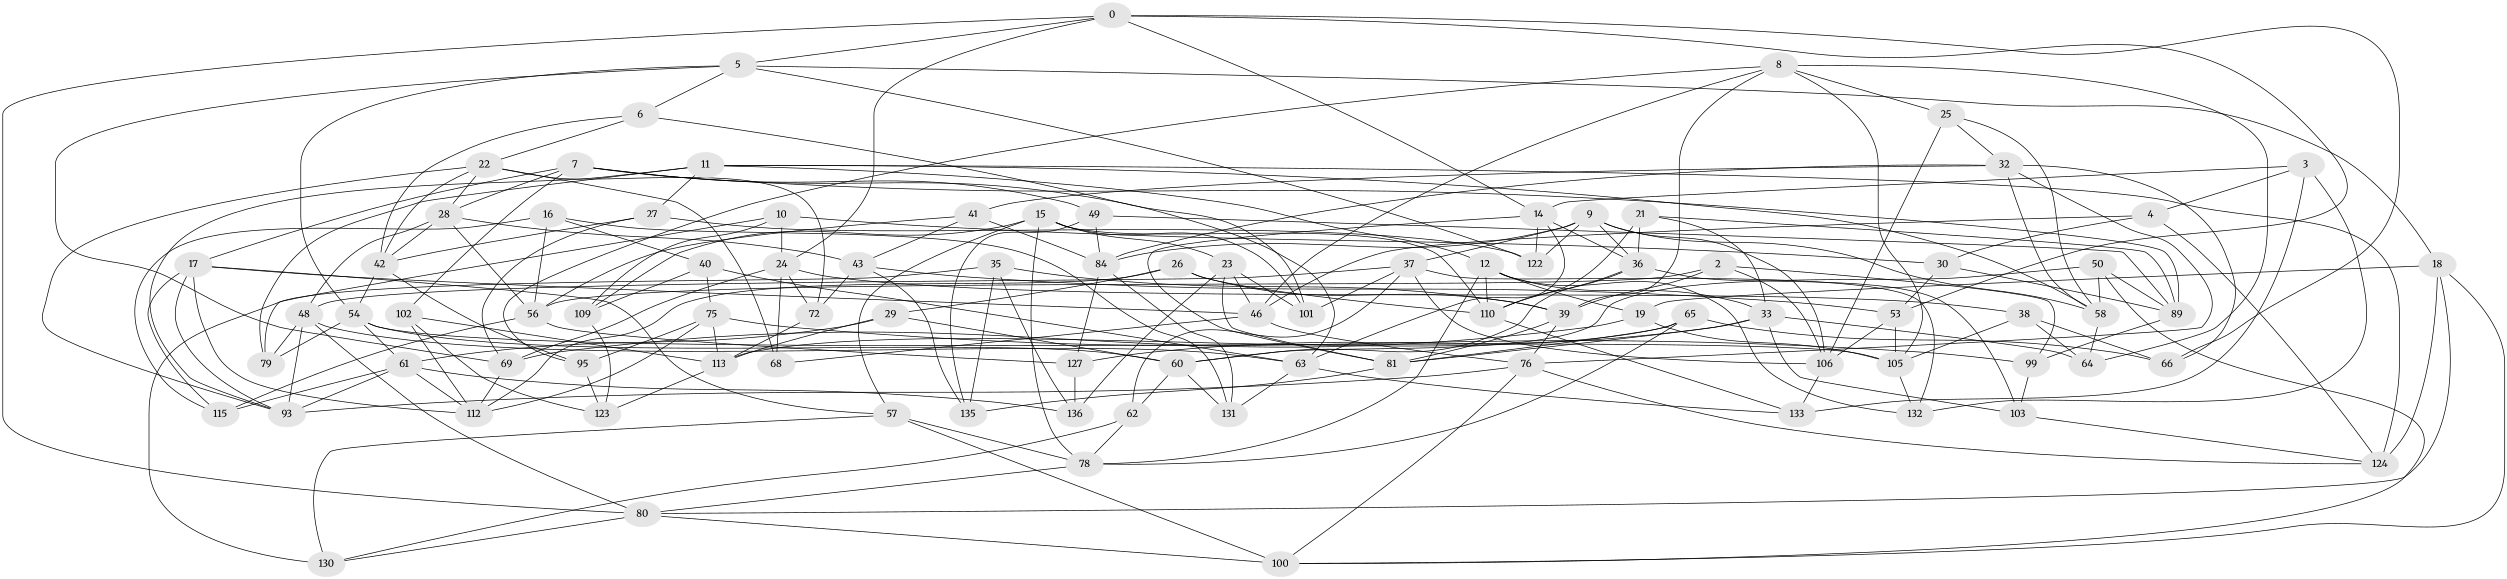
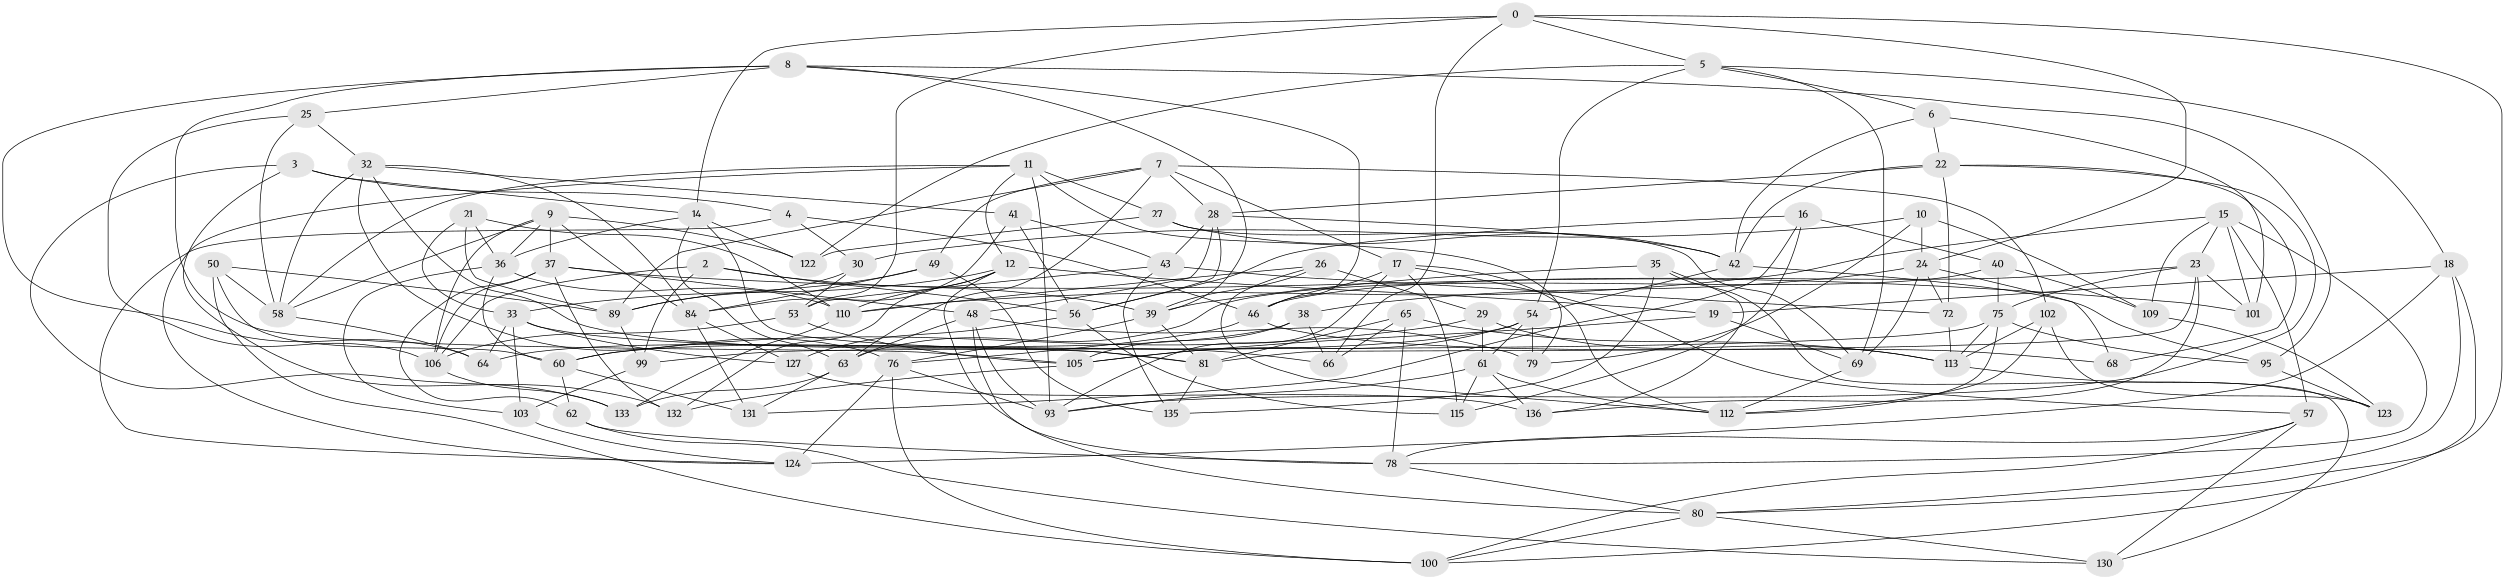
edge "23" -- "75": added
